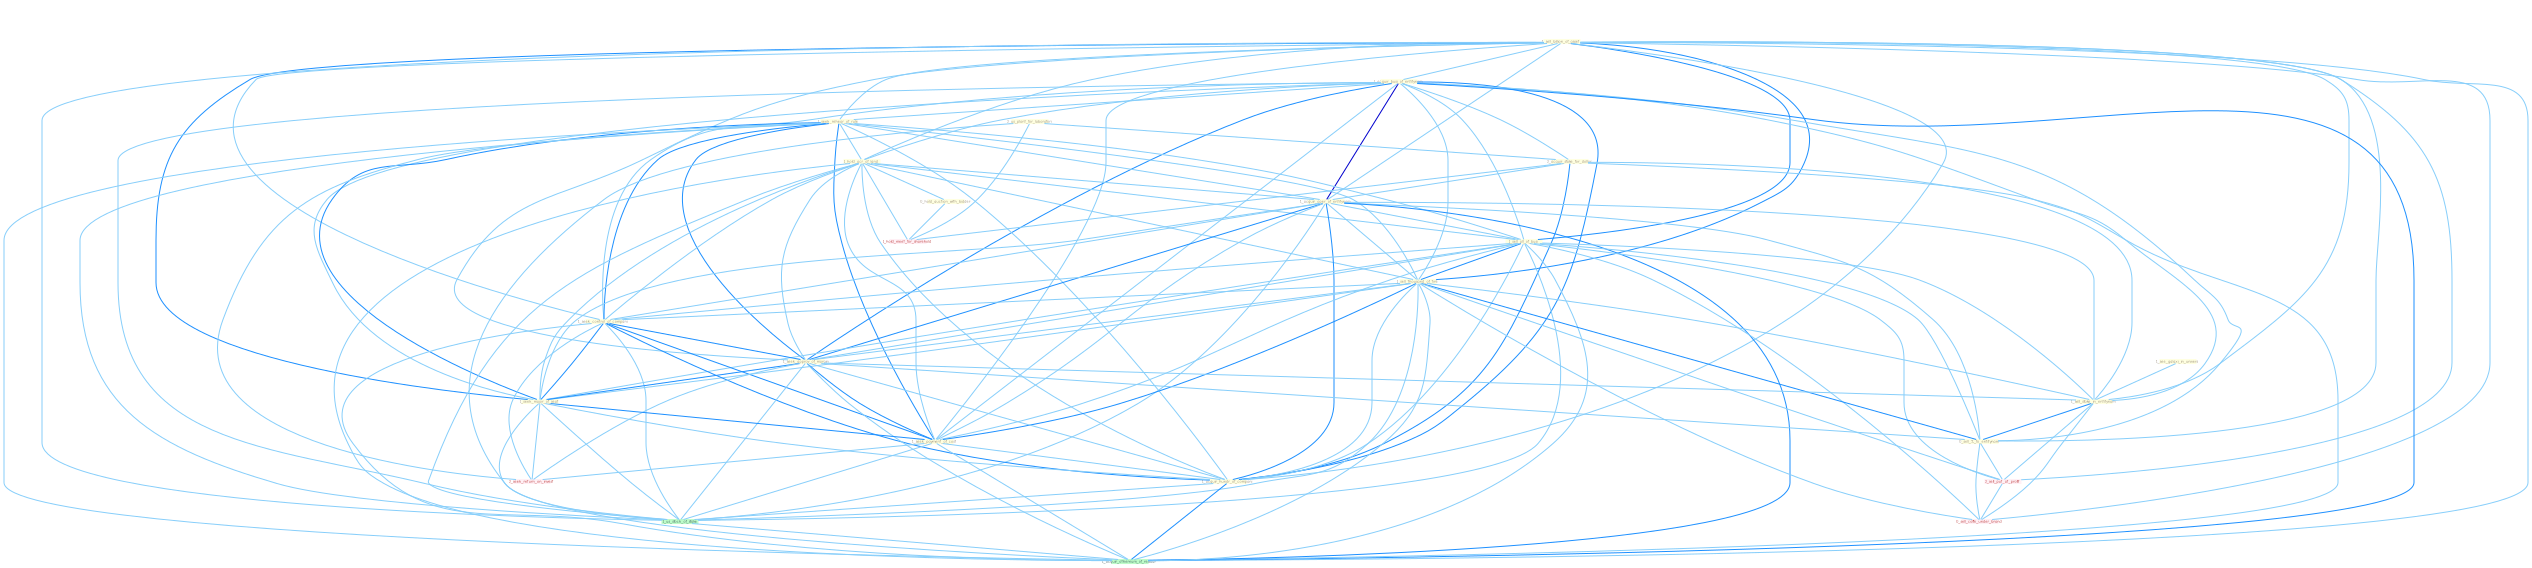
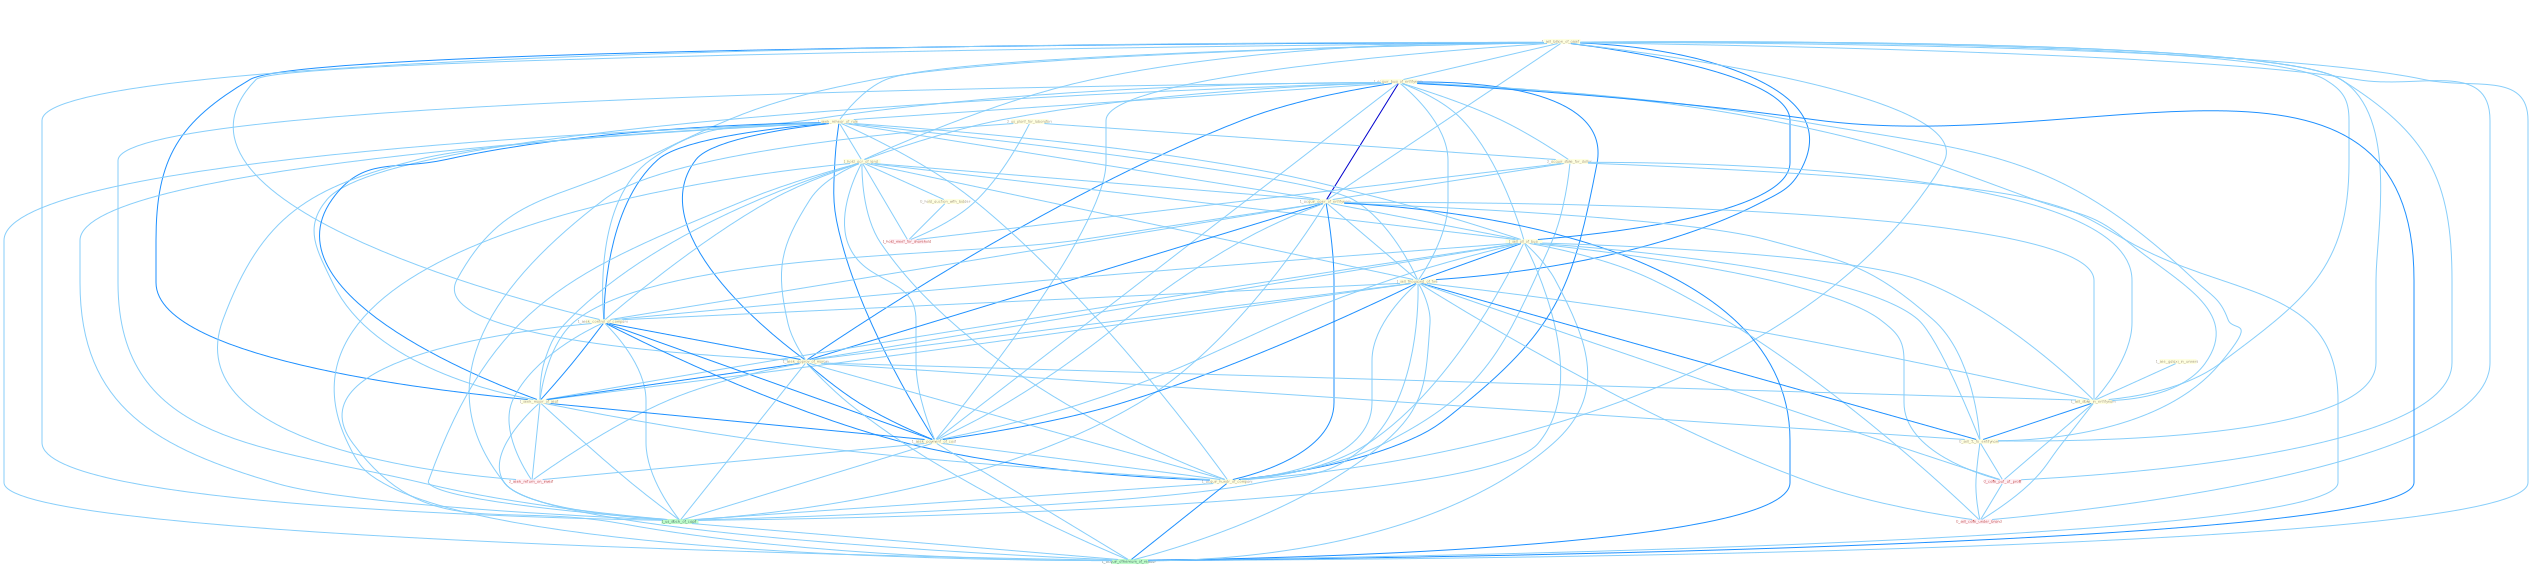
edge "0_acquir_stake_for_dollar" -- "1_acquir_hundr_of_compani": color #1e90ff -> #87cefa
node "0_sell_put_at_profit": label "0_sell_put_at_profit" -> "0_coffe_put_at_profit"
node "1_us_stock_of_stake": label "1_us_stock_of_stake" -> "1_us_stock_of_capit"
